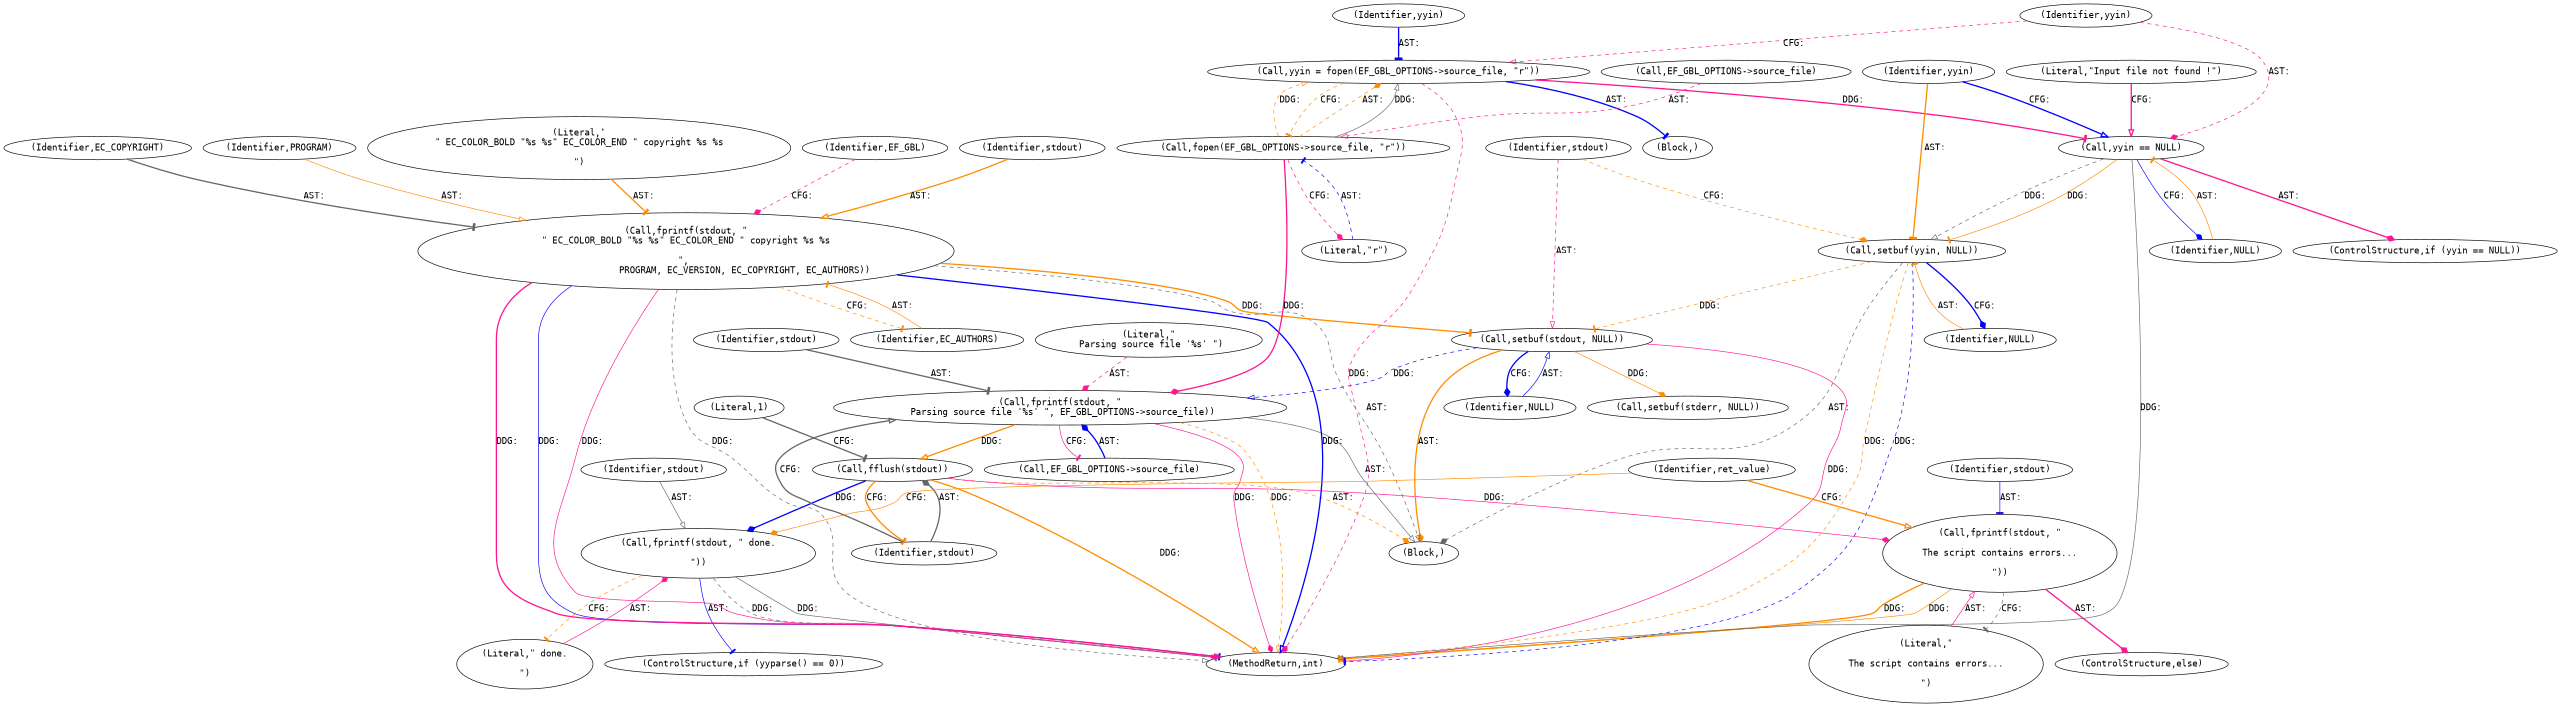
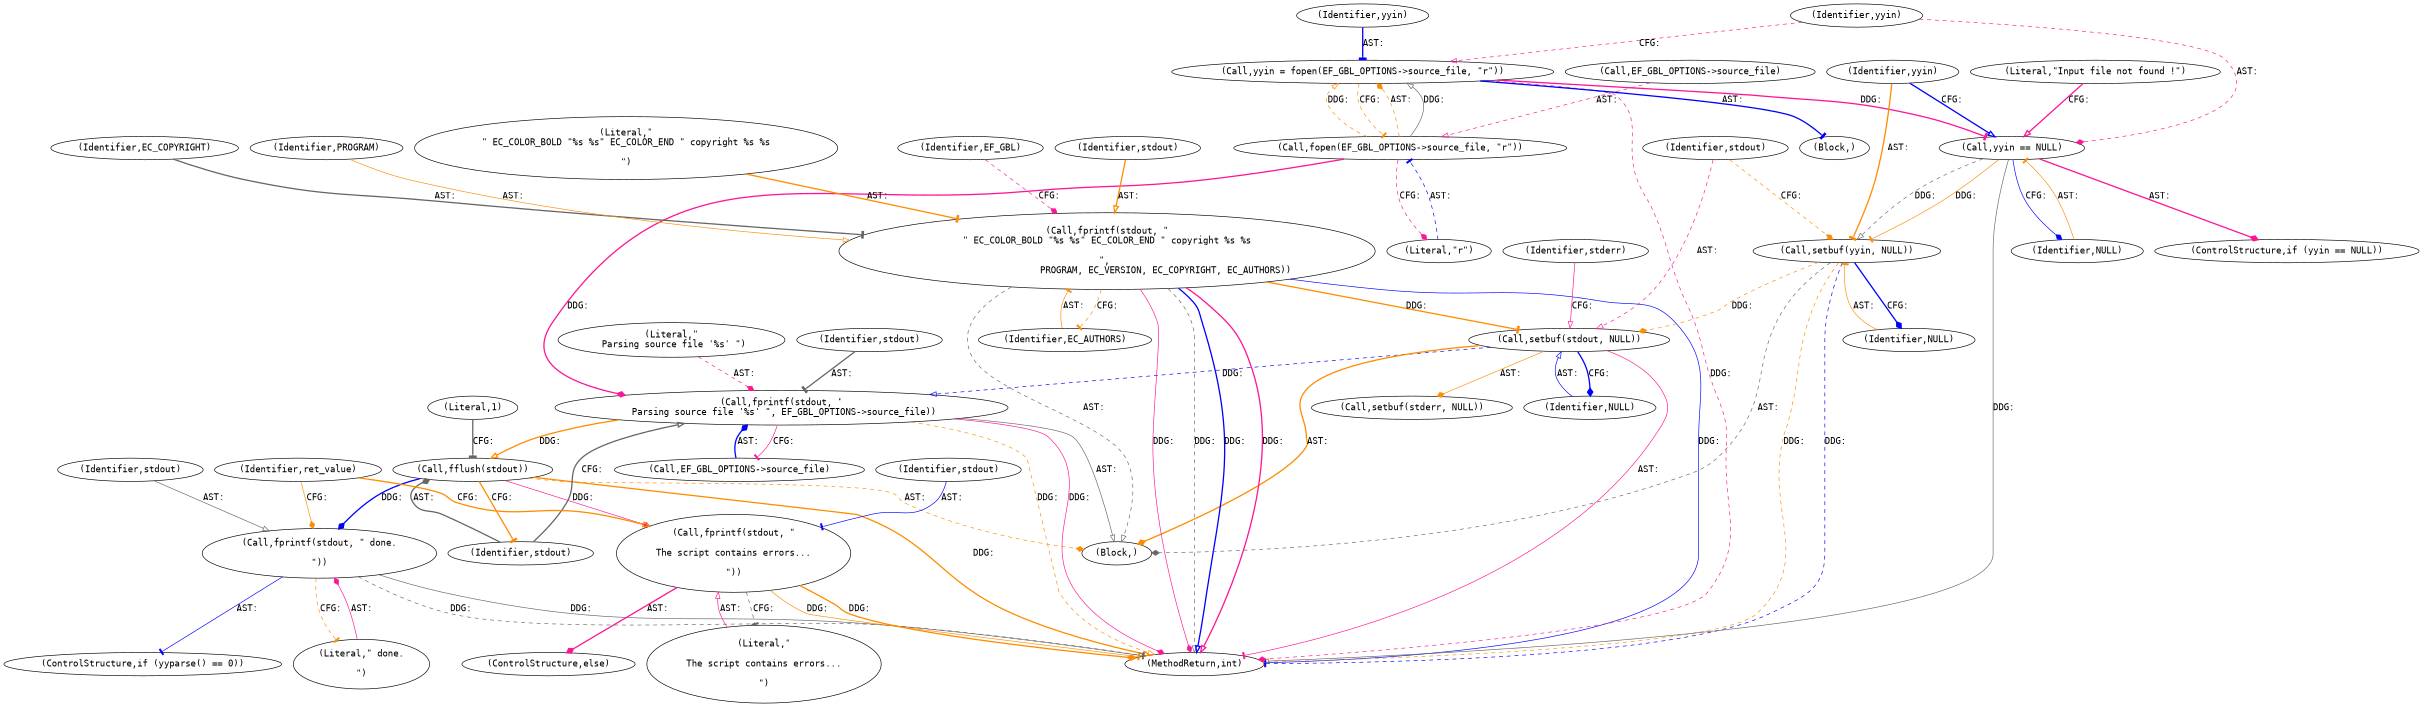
node "(Identifier,stderr)": added
edge "(Call,setbuf(yyin, NULL))" -> "(Call,setbuf(stdout, NULL))": arrowhead tee -> diamond
edge "(Call,setbuf(stdout, NULL))" -> "(Call,setbuf(stderr, NULL))": label "DDG: " -> "AST: "
edge "(Call,setbuf(stdout, NULL))" -> "(MethodReturn,int)": label "DDG: " -> "AST: "
